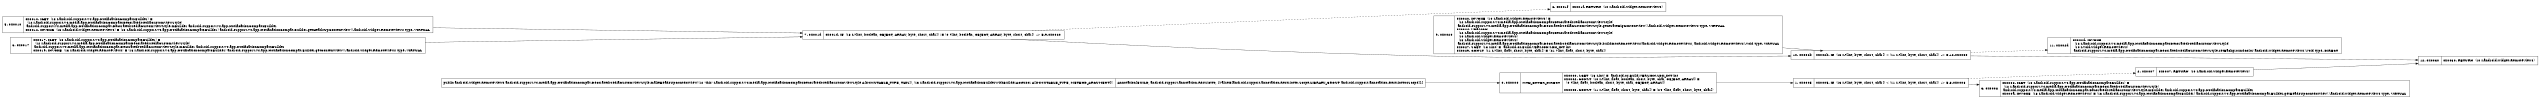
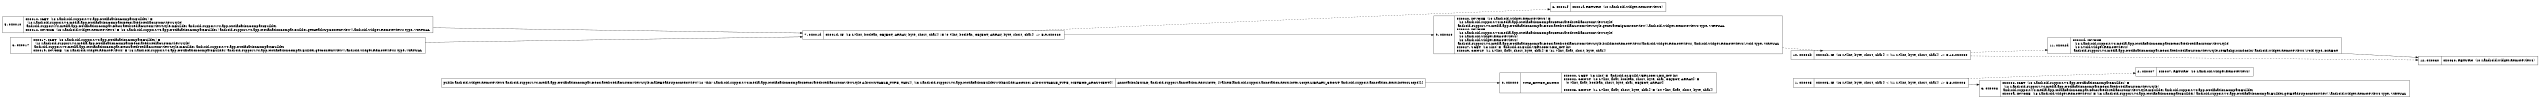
node "9: 0x0020": text "0x0024: VERSION" -> "0x0024: INVOKE"
edge "9: 0x0020" -> "10: 0x002b": style solid -> dashed
edge "7: 0x001d" -> "10: 0x002b": now "7: 0x001d" -> "9: 0x0020"
edge "10: 0x002b" -> "12: 0x0030": style solid -> dashed
edge "2: 0x0007" -> "12: 0x0030": now "11: 0x002d" -> "12: 0x0030"
node "0: 0x0000": text "MTH_ENTER_DIRECT" -> "MTH_ENTER_BLOCK"
edge "0: 0x0000" -> "1: 0x0005": removed
